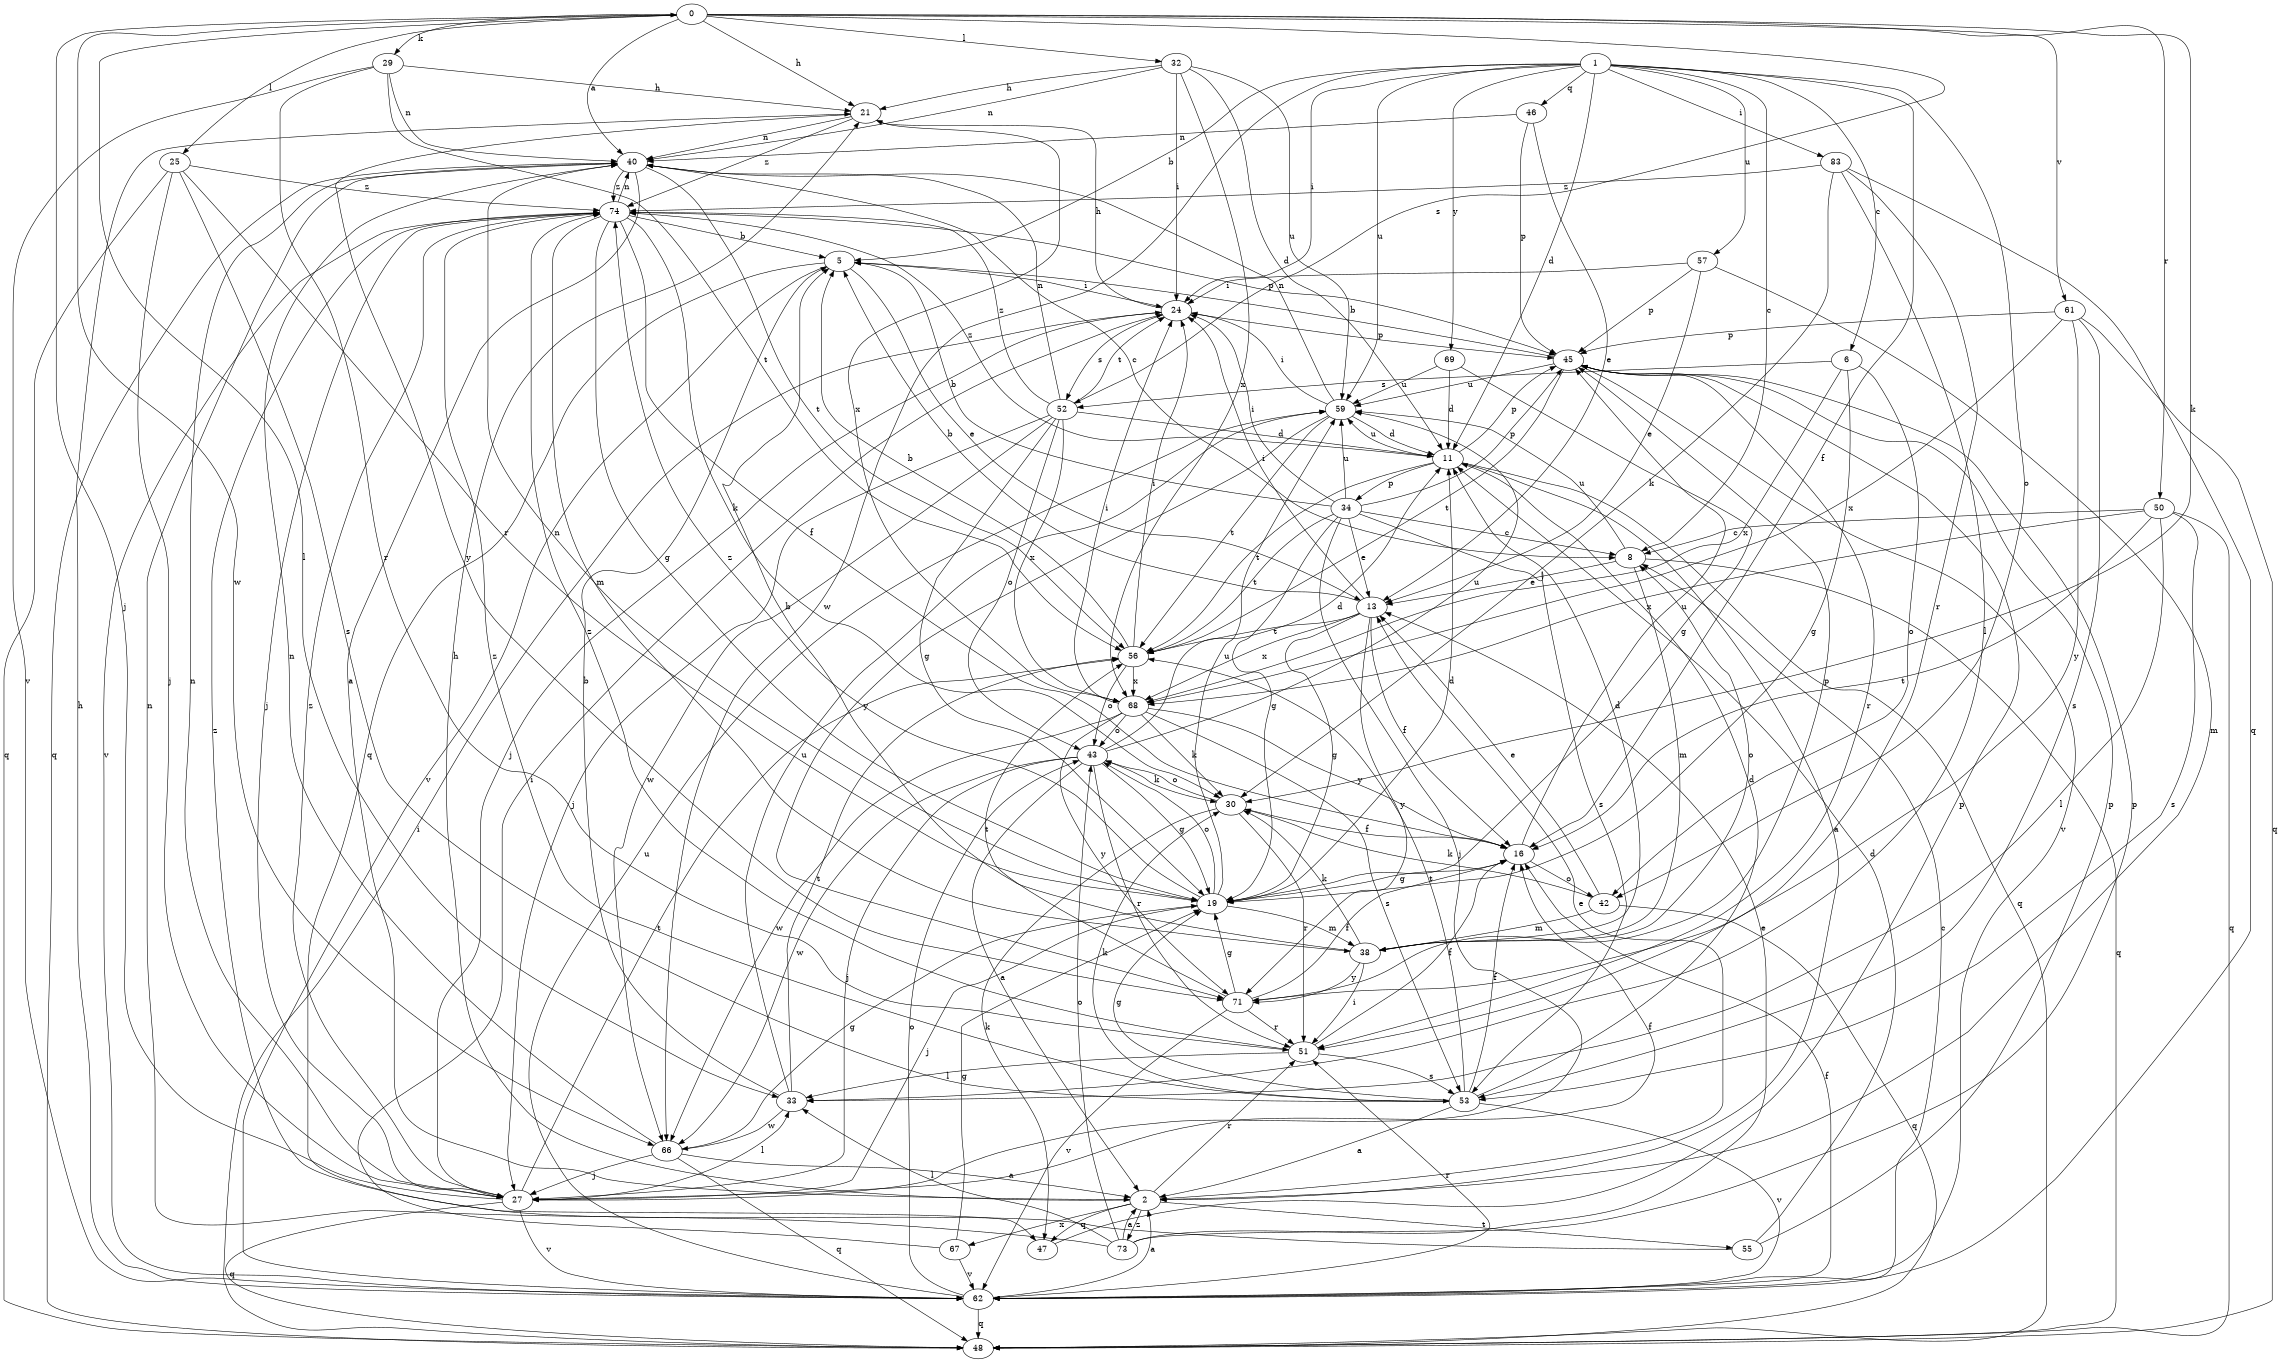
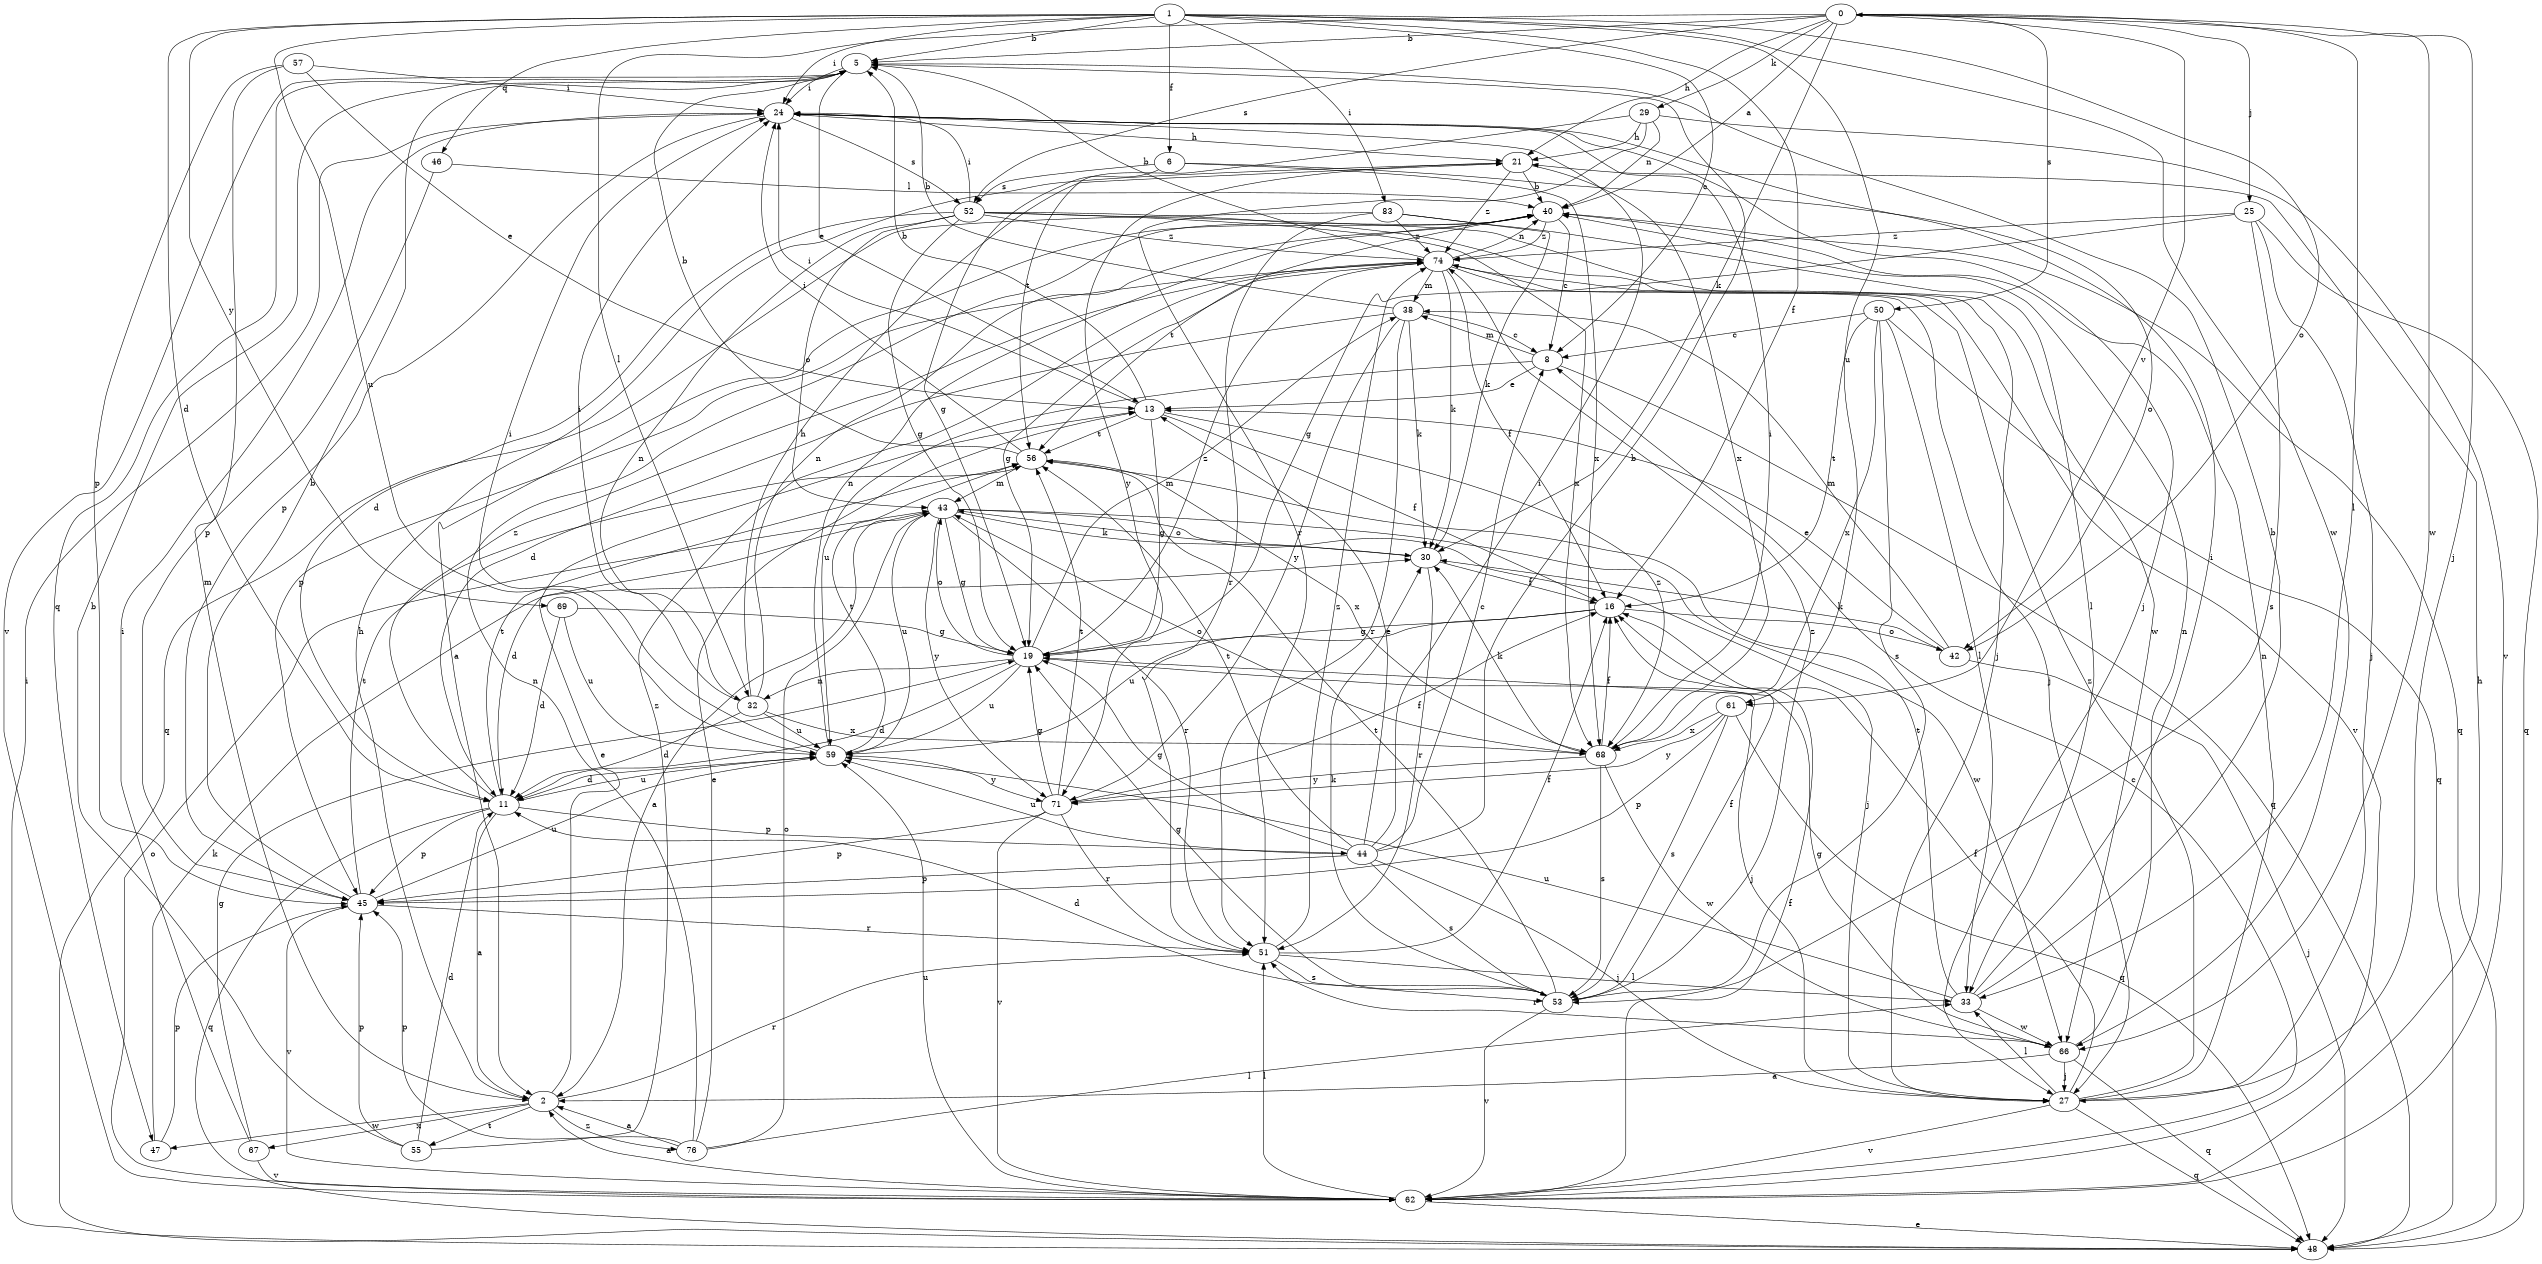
edge "0" -> "5": added, label "b"
edge "0" -> "25": label "l" -> "j"
edge "1" -> "57": now "1" -> "61"
edge "21" -> "40": label "n" -> "b"
edge "46" -> "40": label "n" -> "l"
edge "52" -> "40": now "52" -> "32"
edge "33" -> "24": added, label "i"
edge "1" -> "6": label "c" -> "f"
edge "0" -> "50": label "r" -> "s"
edge "52" -> "24": label "t" -> "i"
edge "46" -> "13": removed, label "e"
edge "55" -> "5": added, label "b"
node "34": label "34" -> "44"
edge "25" -> "19": label "r" -> "g"
edge "16" -> "45": now "16" -> "59"
edge "19" -> "40": now "19" -> "32"
edge "13" -> "68": label "x" -> "z"
edge "56" -> "43": label "o" -> "m"
edge "38" -> "8": label "o" -> "c"
edge "68" -> "16": label "y" -> "f"
edge "27" -> "56": removed, label "t"
edge "13" -> "71": now "43" -> "71"
edge "30" -> "47": reversed
edge "38" -> "51": label "i" -> "r"
edge "66" -> "51": added, label "r"
edge "83" -> "62": now "83" -> "48"
edge "42" -> "48": label "q" -> "j"
edge "53" -> "2": removed, label "a"
edge "62" -> "51": label "r" -> "l"
edge "2" -> "47": label "q" -> "w"
node "73": label "73" -> "76"
edge "62" -> "48": label "q" -> "e"
